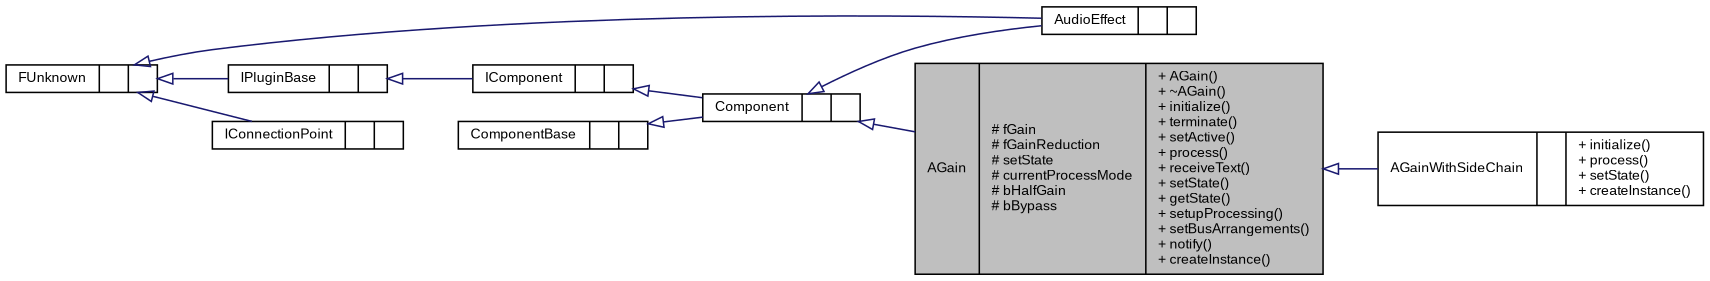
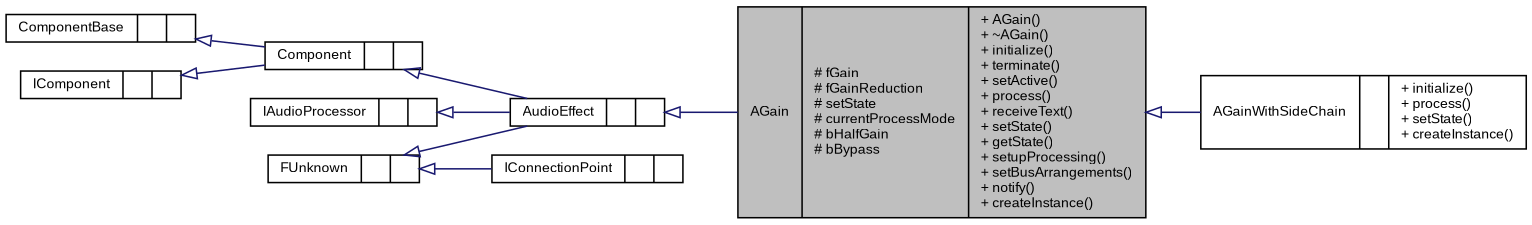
node "IPluginBase": removed
node "IAudioProcessor": added
edge "AGain" -> "Component": now "AGain" -> "AudioEffect"
